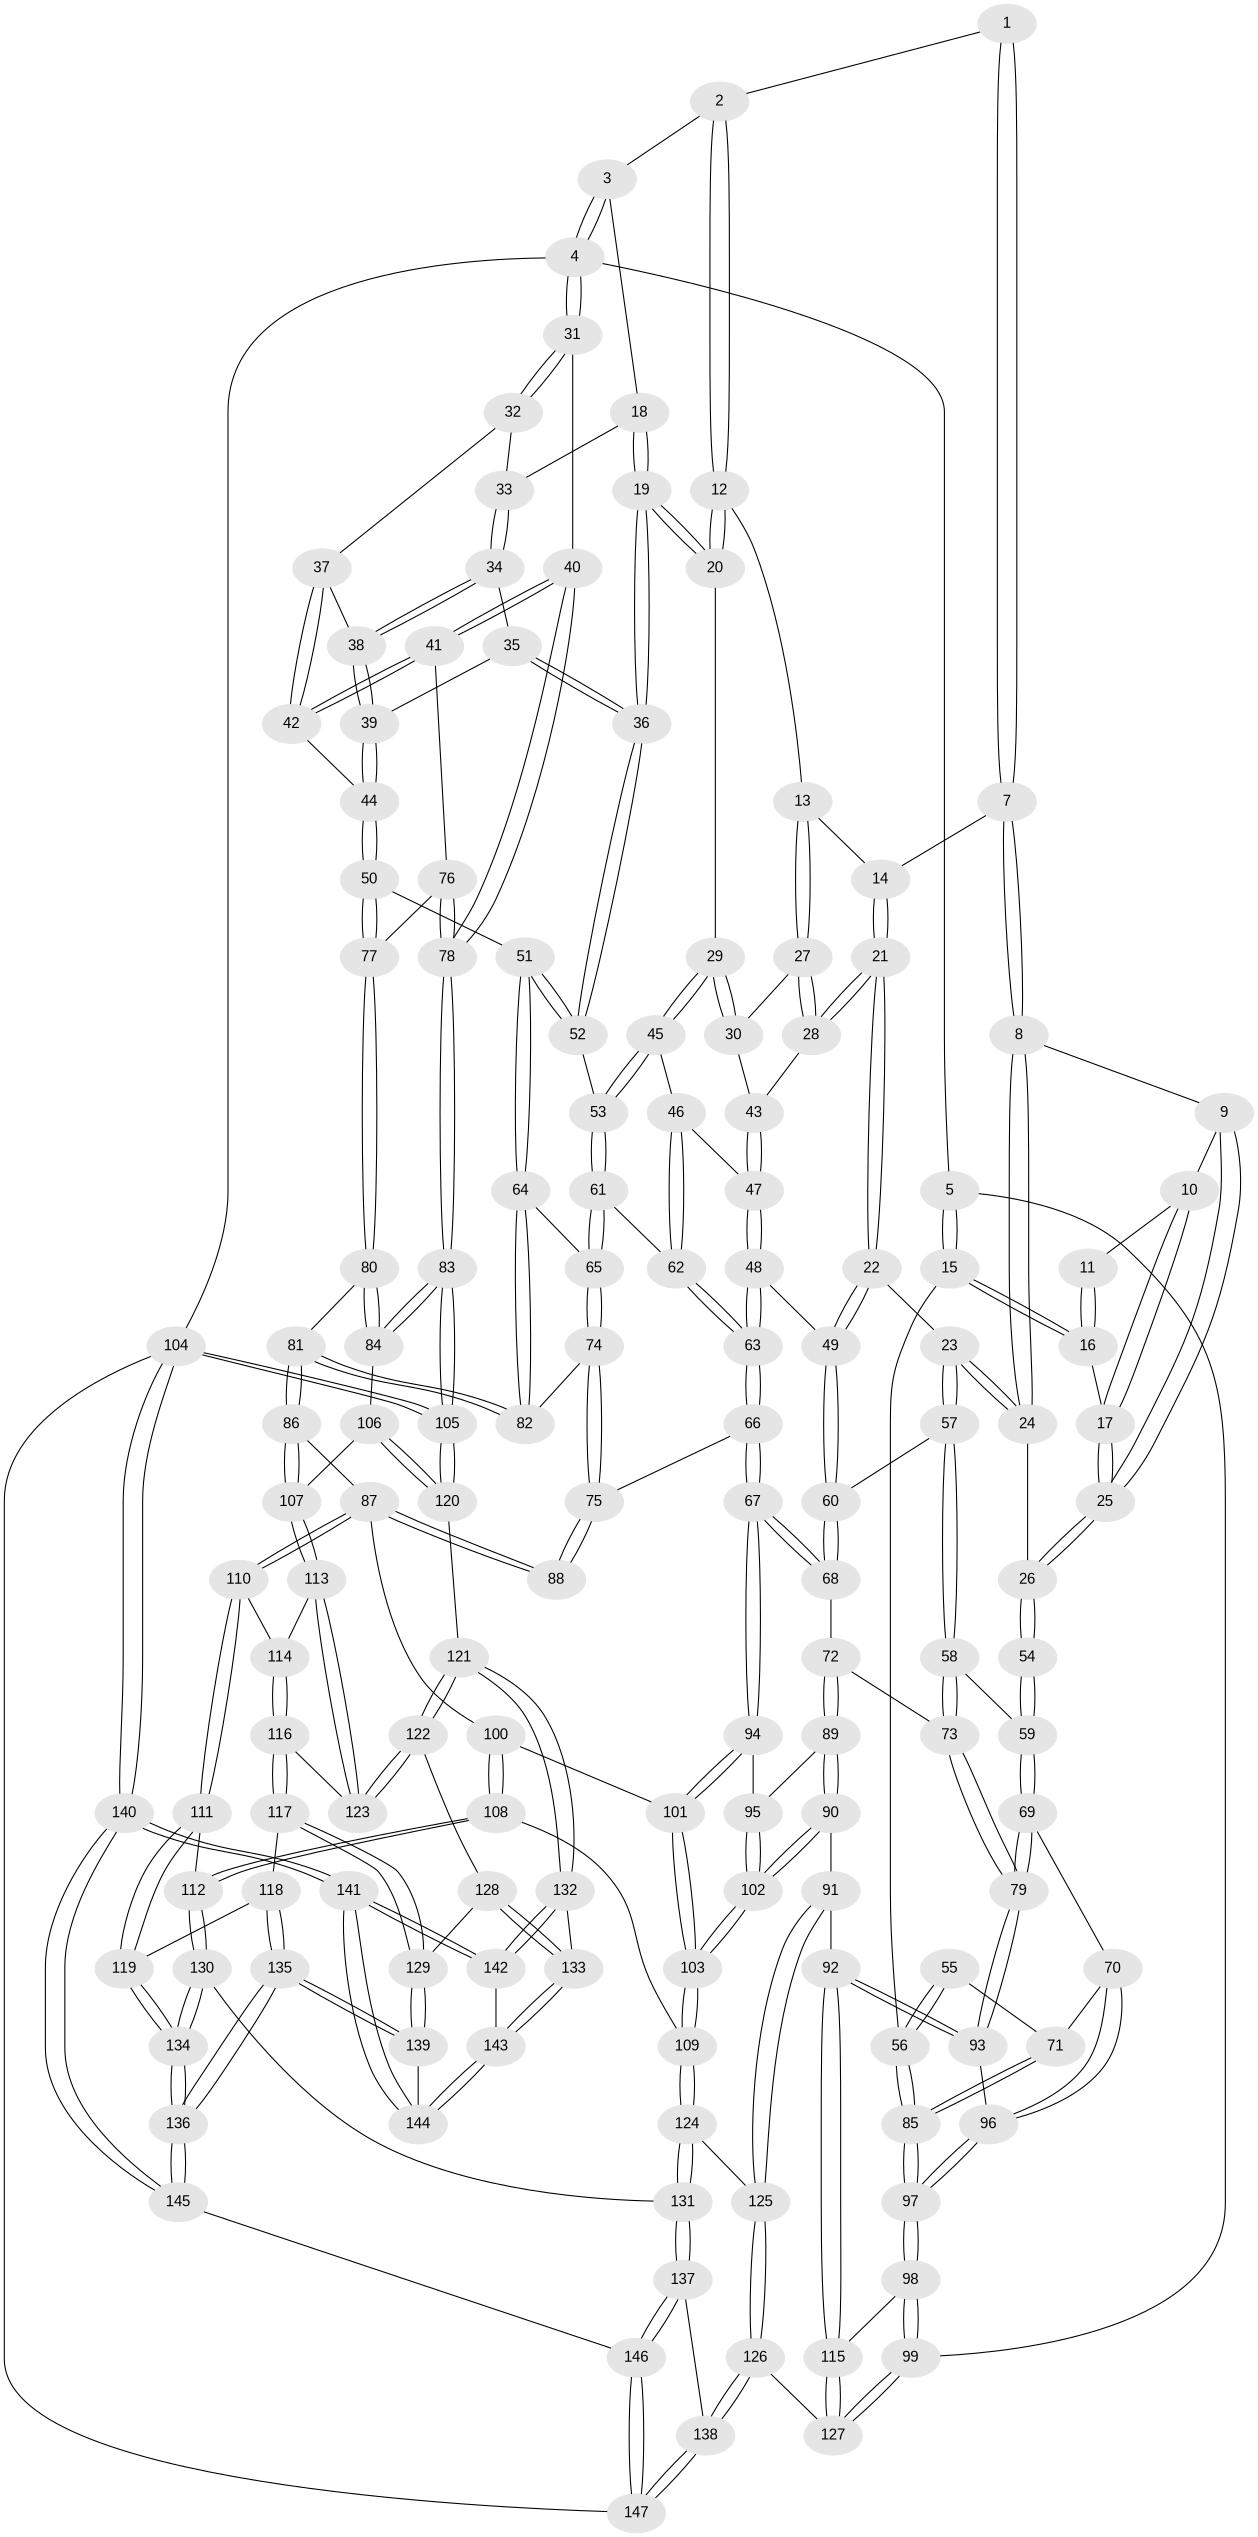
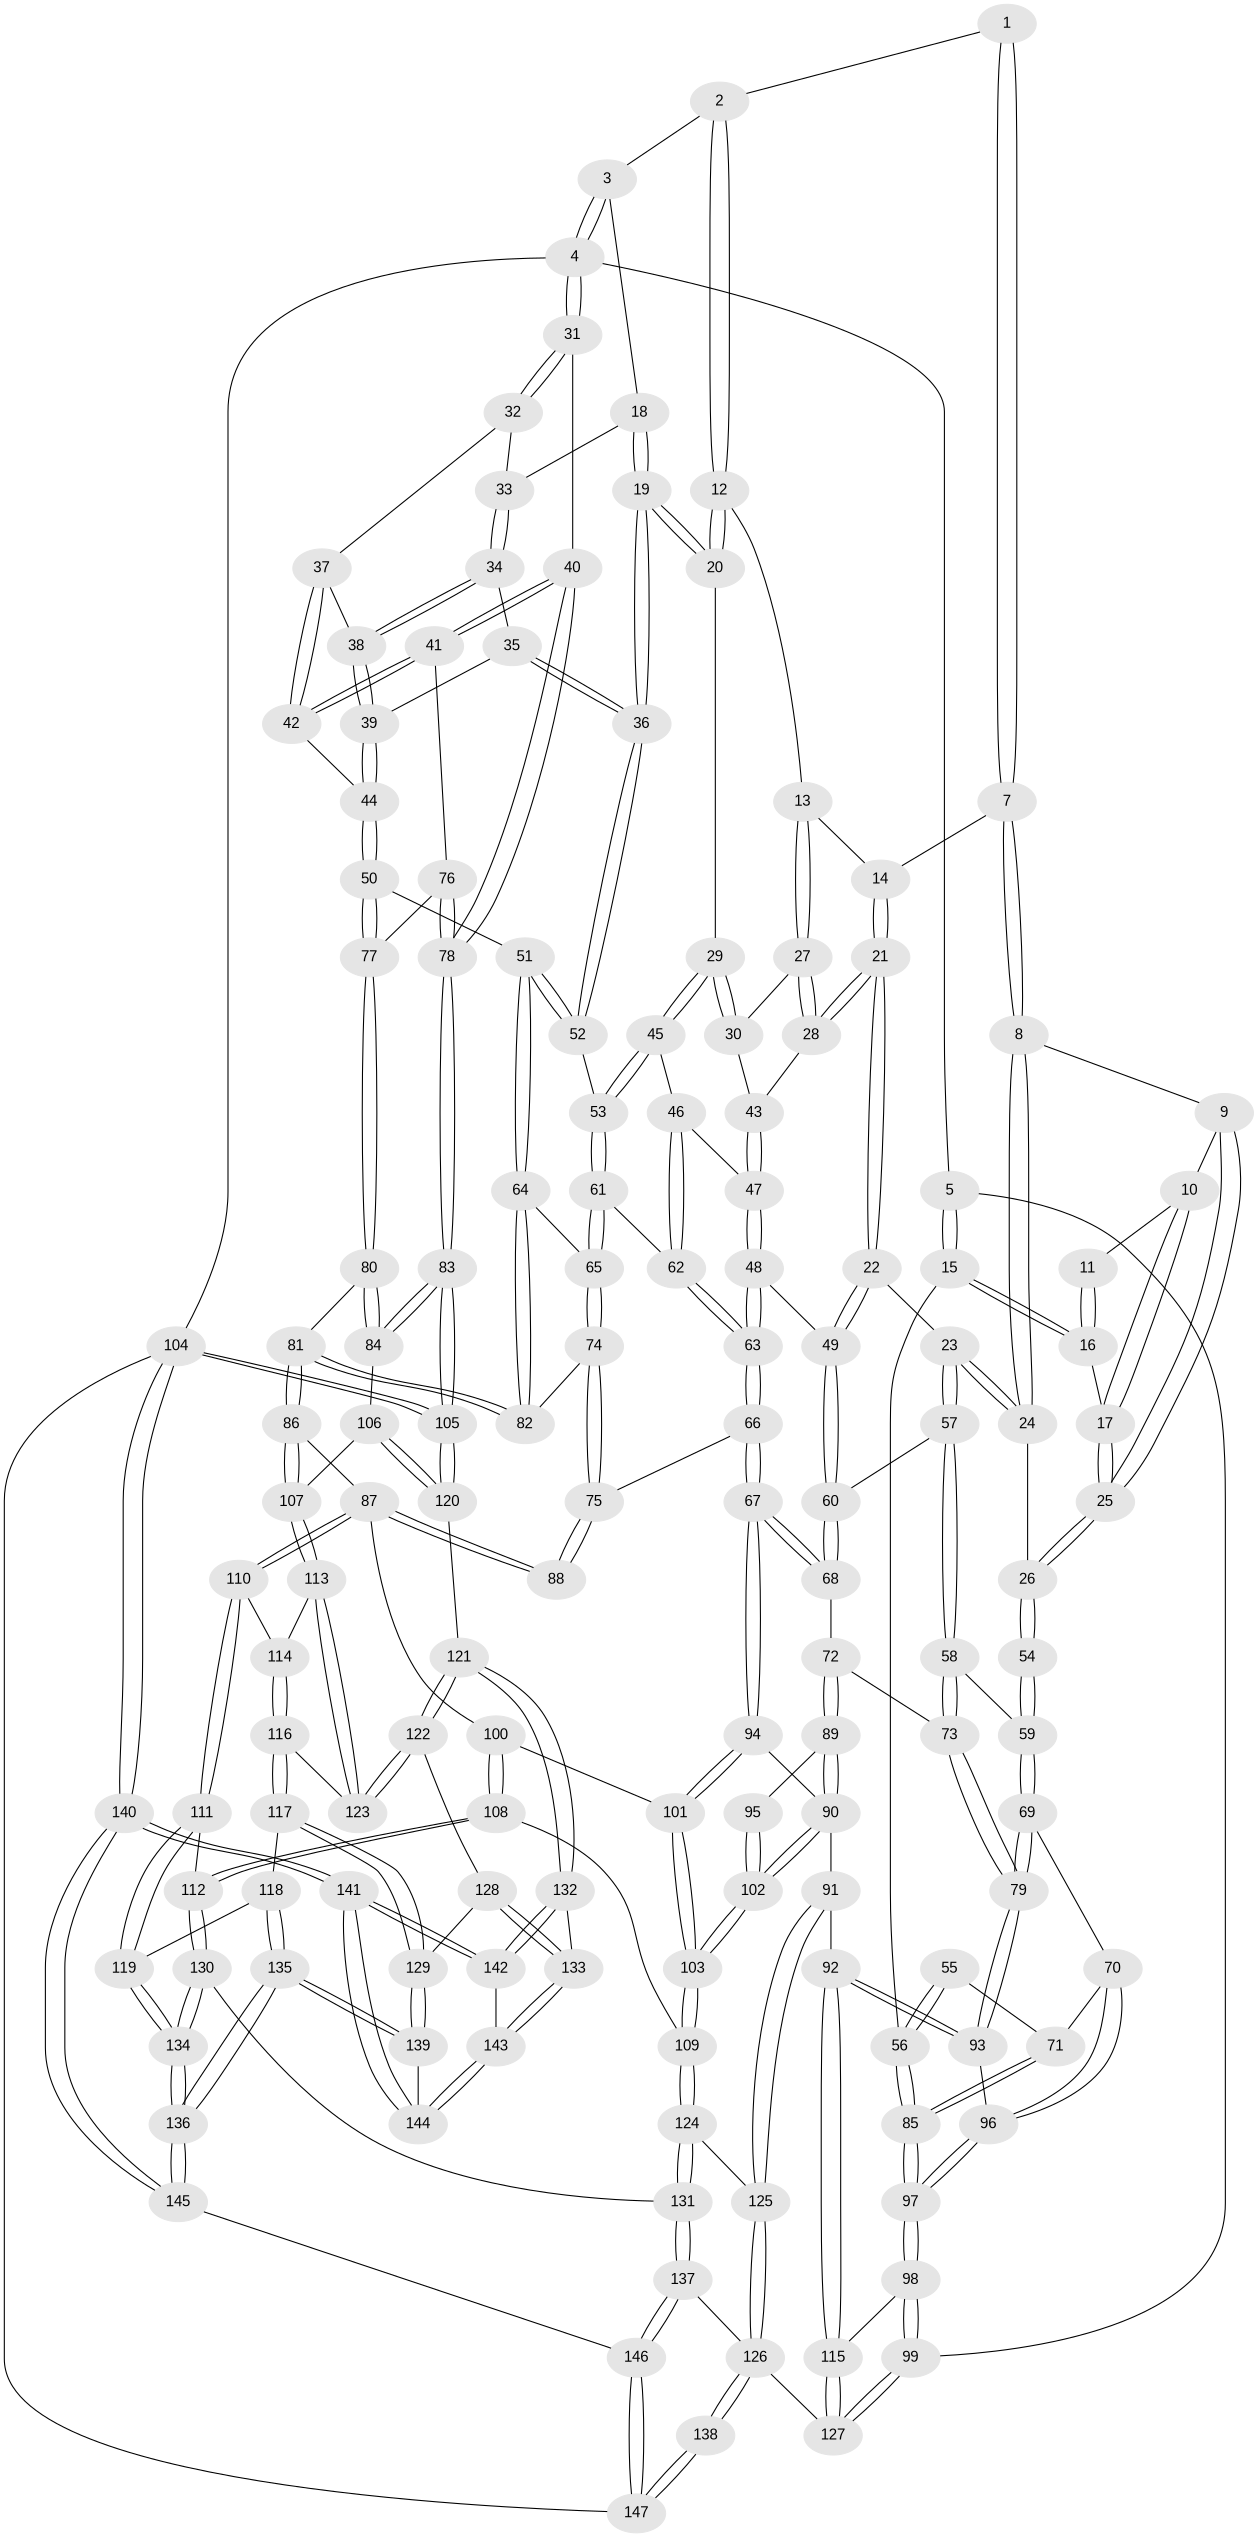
edge "94" -- "95": now "94" -- "90"
edge "137" -- "138": now "137" -- "126"
